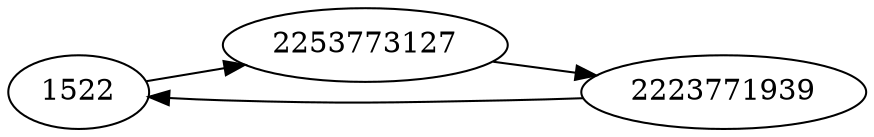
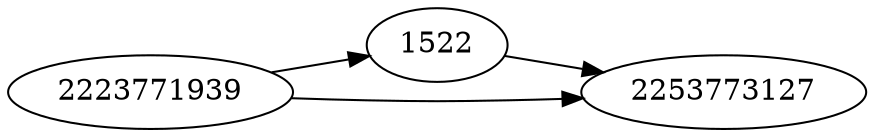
edge "2253773127" -> "2223771939": reversed
